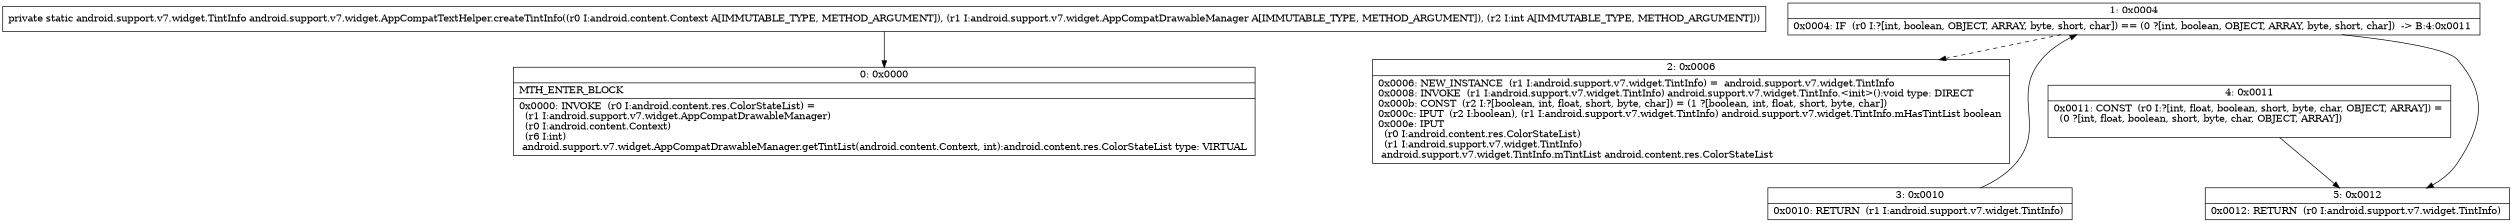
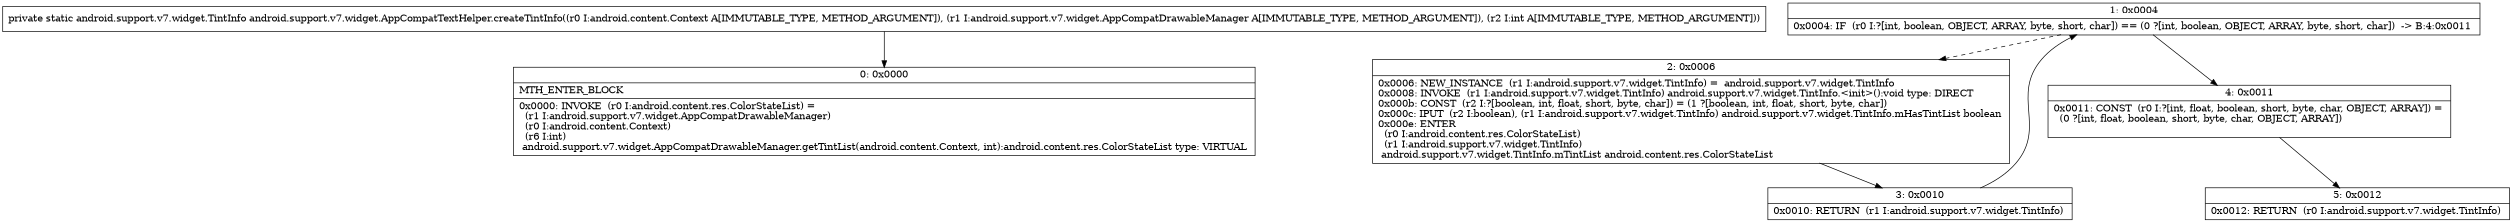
edge "1: 0x0004" -> "5: 0x0012": now "1: 0x0004" -> "4: 0x0011"
node "2: 0x0006": text "0x000e: IPUT" -> "0x000e: ENTER"
edge "2: 0x0006" -> "3: 0x0010": added
